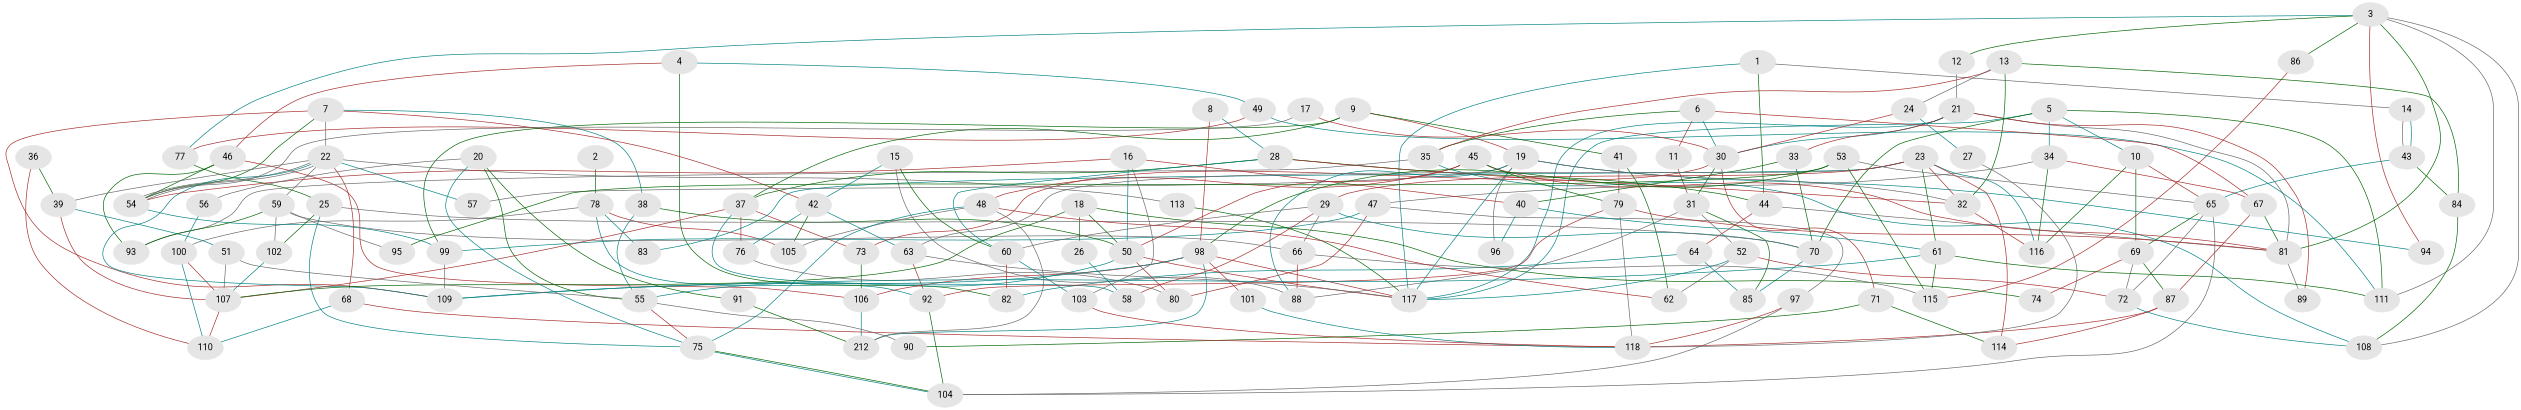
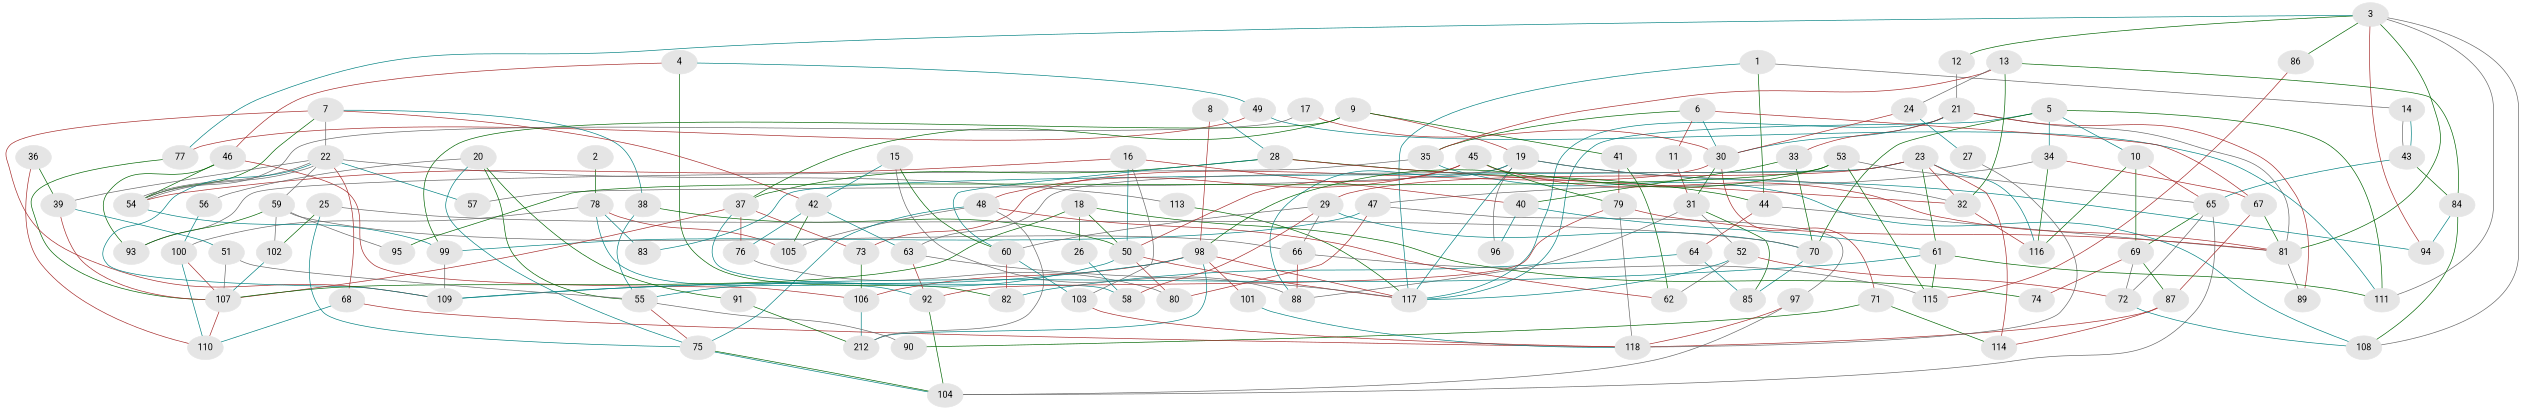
edge "77" -- "25": now "77" -- "107"
edge "84" -- "94": added
